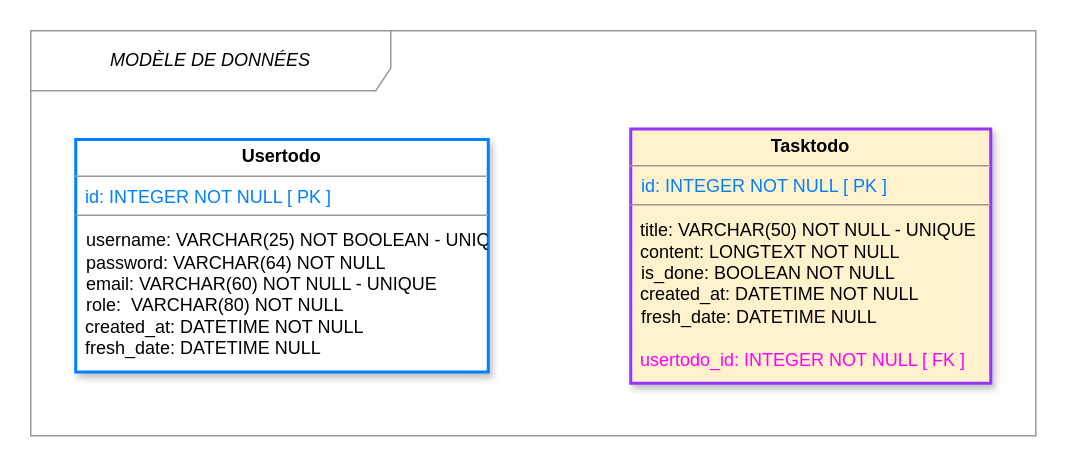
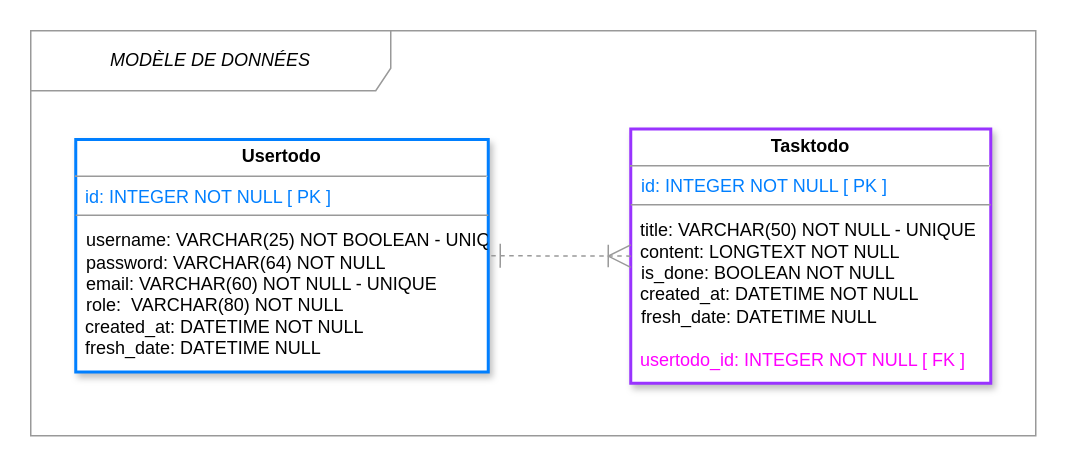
edge "Usertodo id: INTEGER NOT NULL [ PK ] username: VARCHAR(25) NOT BOOLEAN - UNIQUE password: VARCHAR(64) NOT NULL email: VARCHAR(60) NOT NULL - UNIQUE role: VARCHAR(80) NOT NULL created_at: DATETIME NOT NULL fresh_date: DATETIME NULL" -- "Tasktodo id: INTEGER NOT NULL [ PK ] title: VARCHAR(50) NOT NULL - UNIQUE content: LONGTEXT NOT NULL is_done: BOOLEAN NOT NULL created_at: DATETIME NOT NULL fresh_date: DATETIME NULL usertodo_id: INTEGER NOT NULL [ FK ]": added
node "Tasktodo id: INTEGER NOT NULL [ PK ] title: VARCHAR(50) NOT NULL - UNIQUE content: LONGTEXT NOT NULL is_done: BOOLEAN NOT NULL created_at: DATETIME NOT NULL fresh_date: DATETIME NULL usertodo_id: INTEGER NOT NULL [ FK ]": fillcolor #fff2cc -> #ffffff
